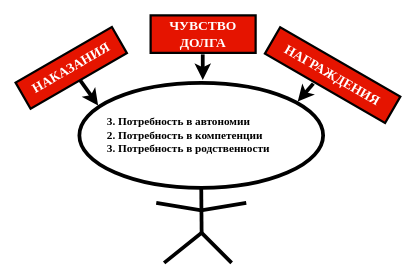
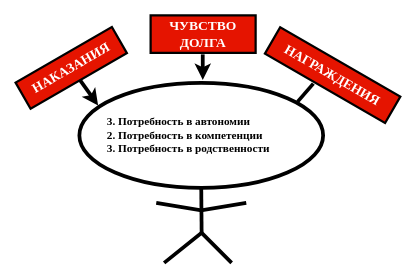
edge "НАГРАЖДЕНИЯ" -> "3. Потребность в автономии 2. Потребность в компетенции 3. Потребность в родственности": arrowhead classic -> none
